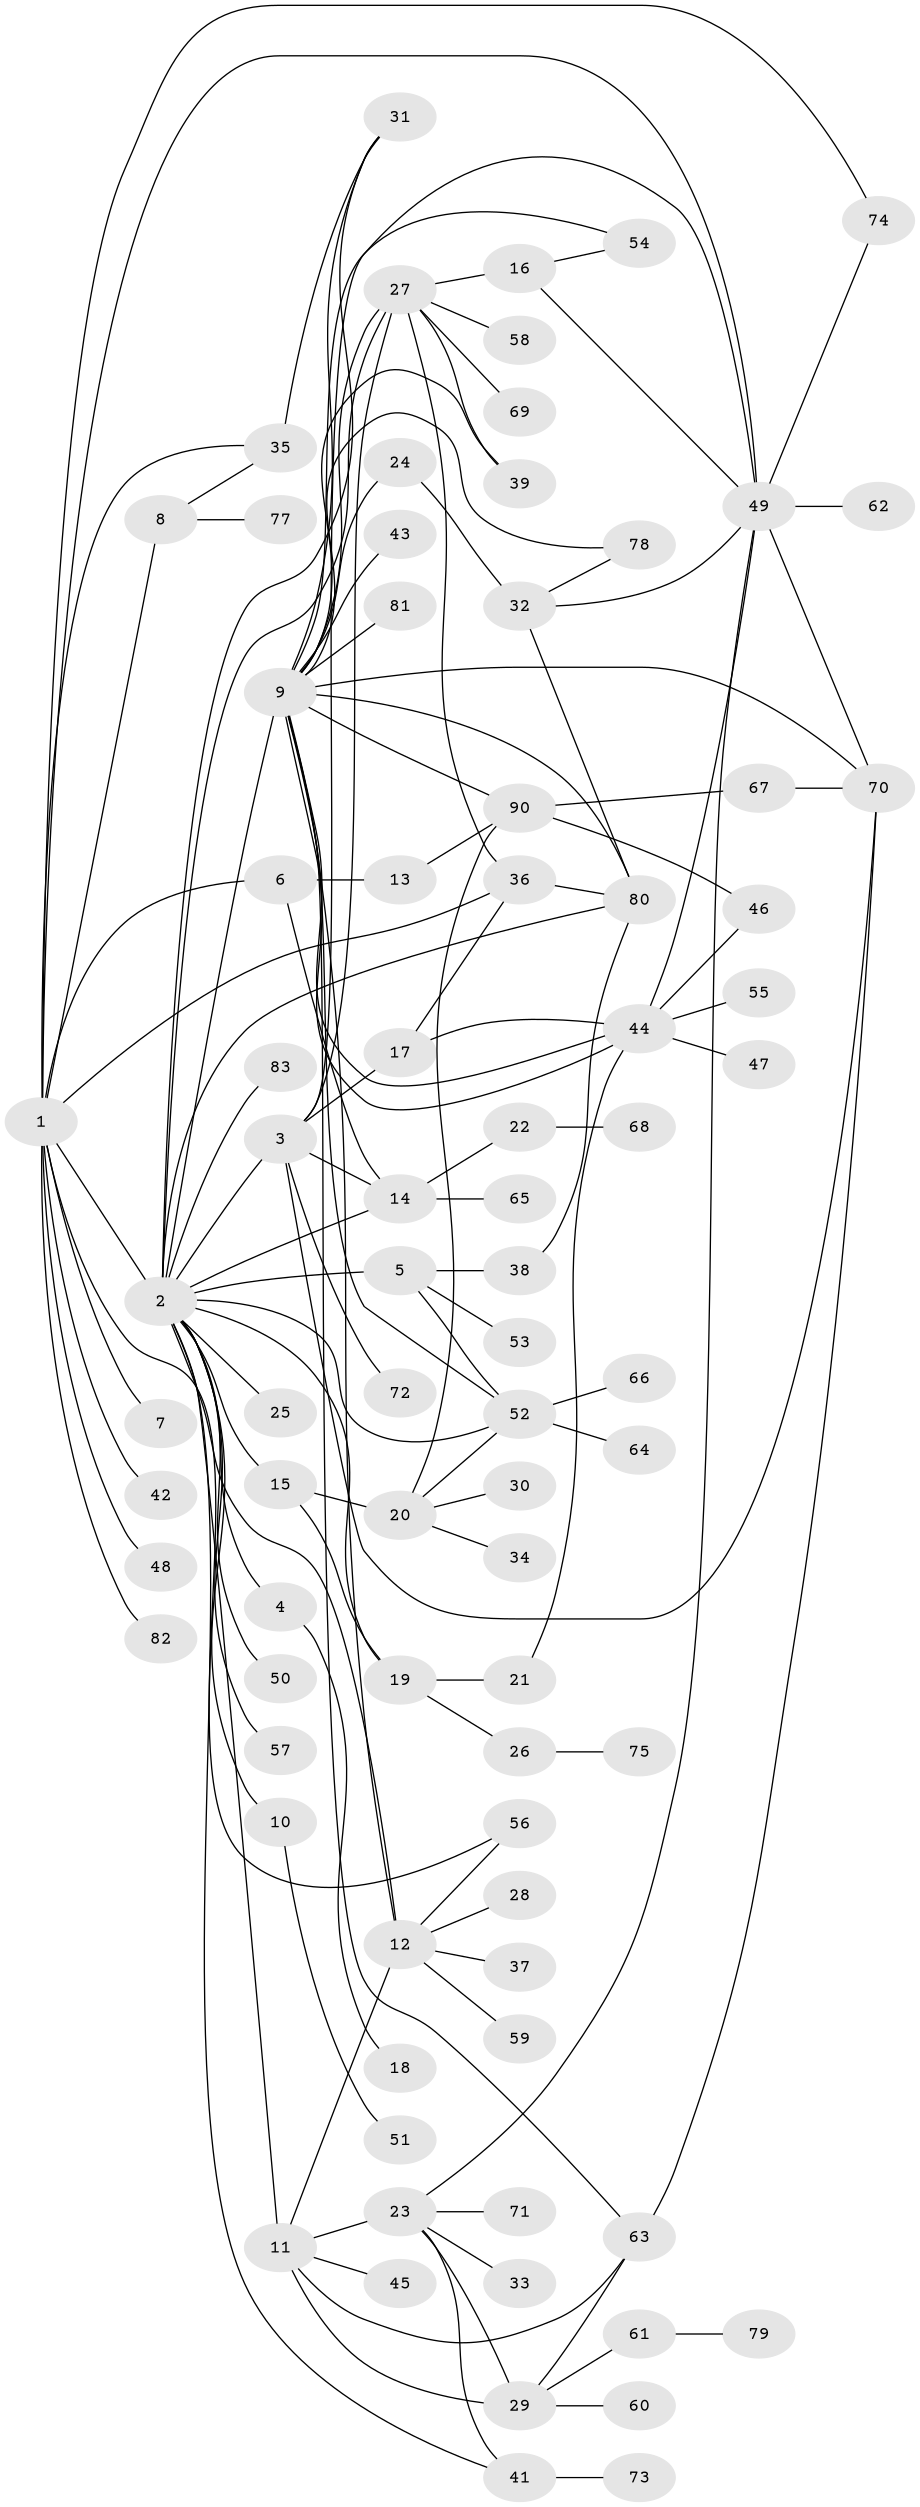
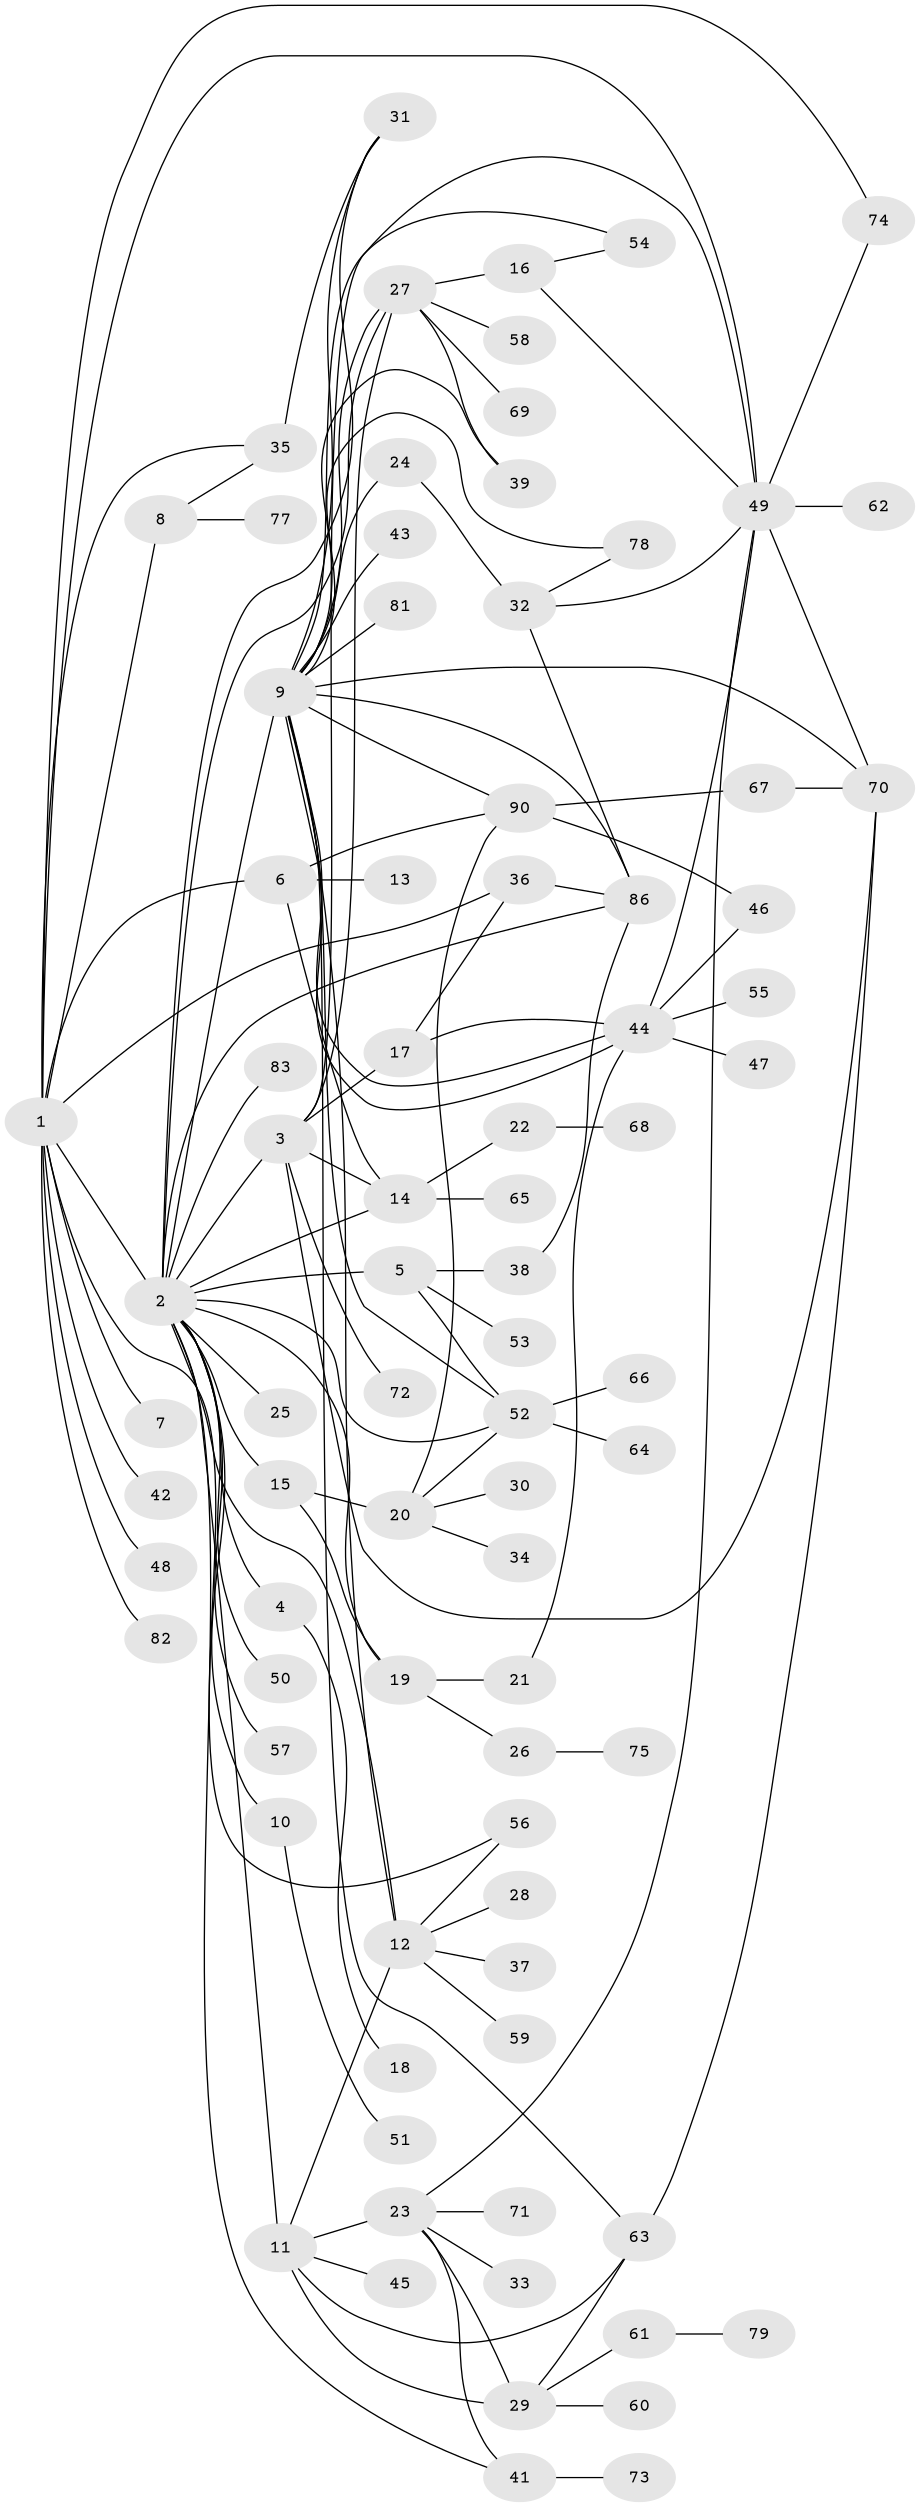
edge "27" -- "36": removed
edge "90" -- "13": now "90" -- "6"
node "80": label "80" -> "86"
